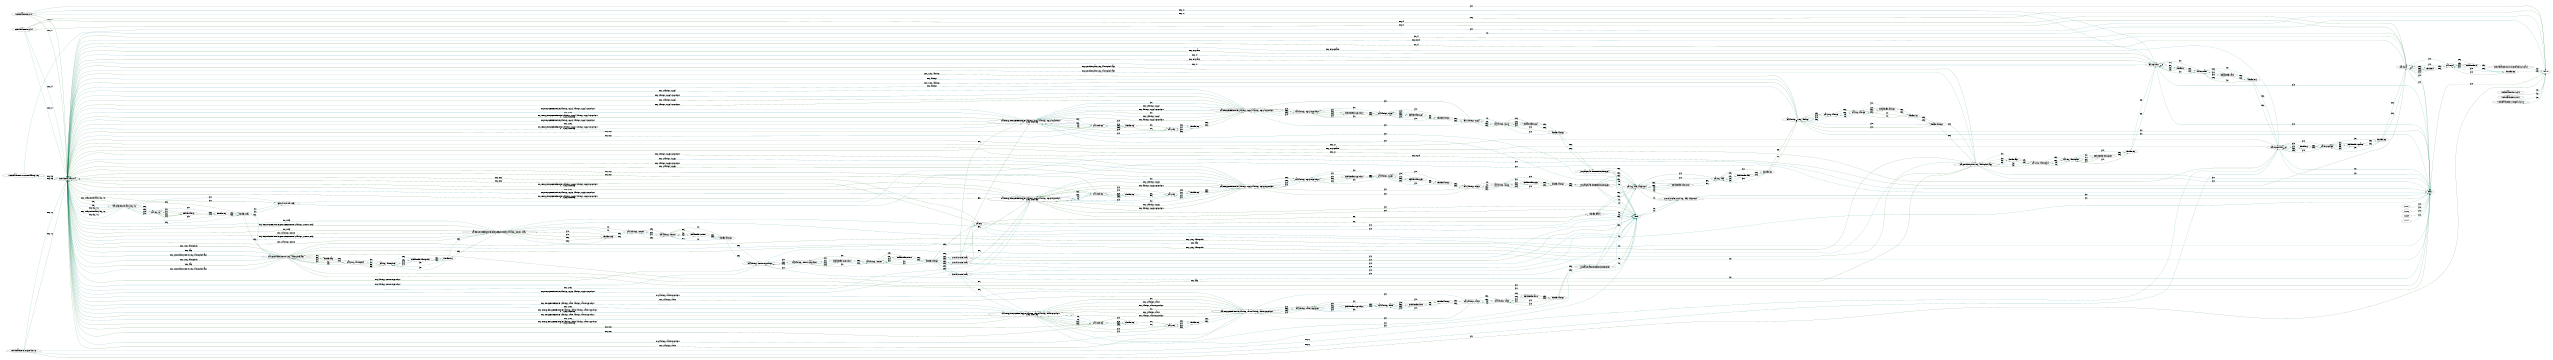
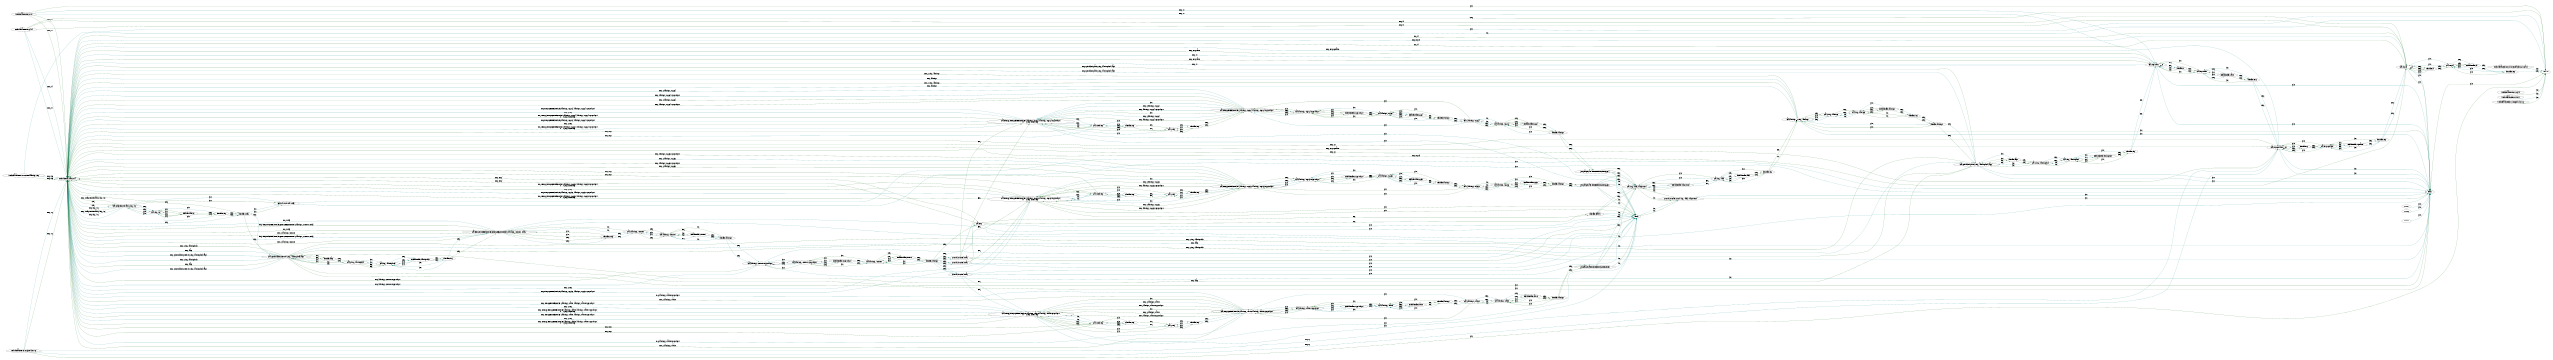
node "1000109": removed
